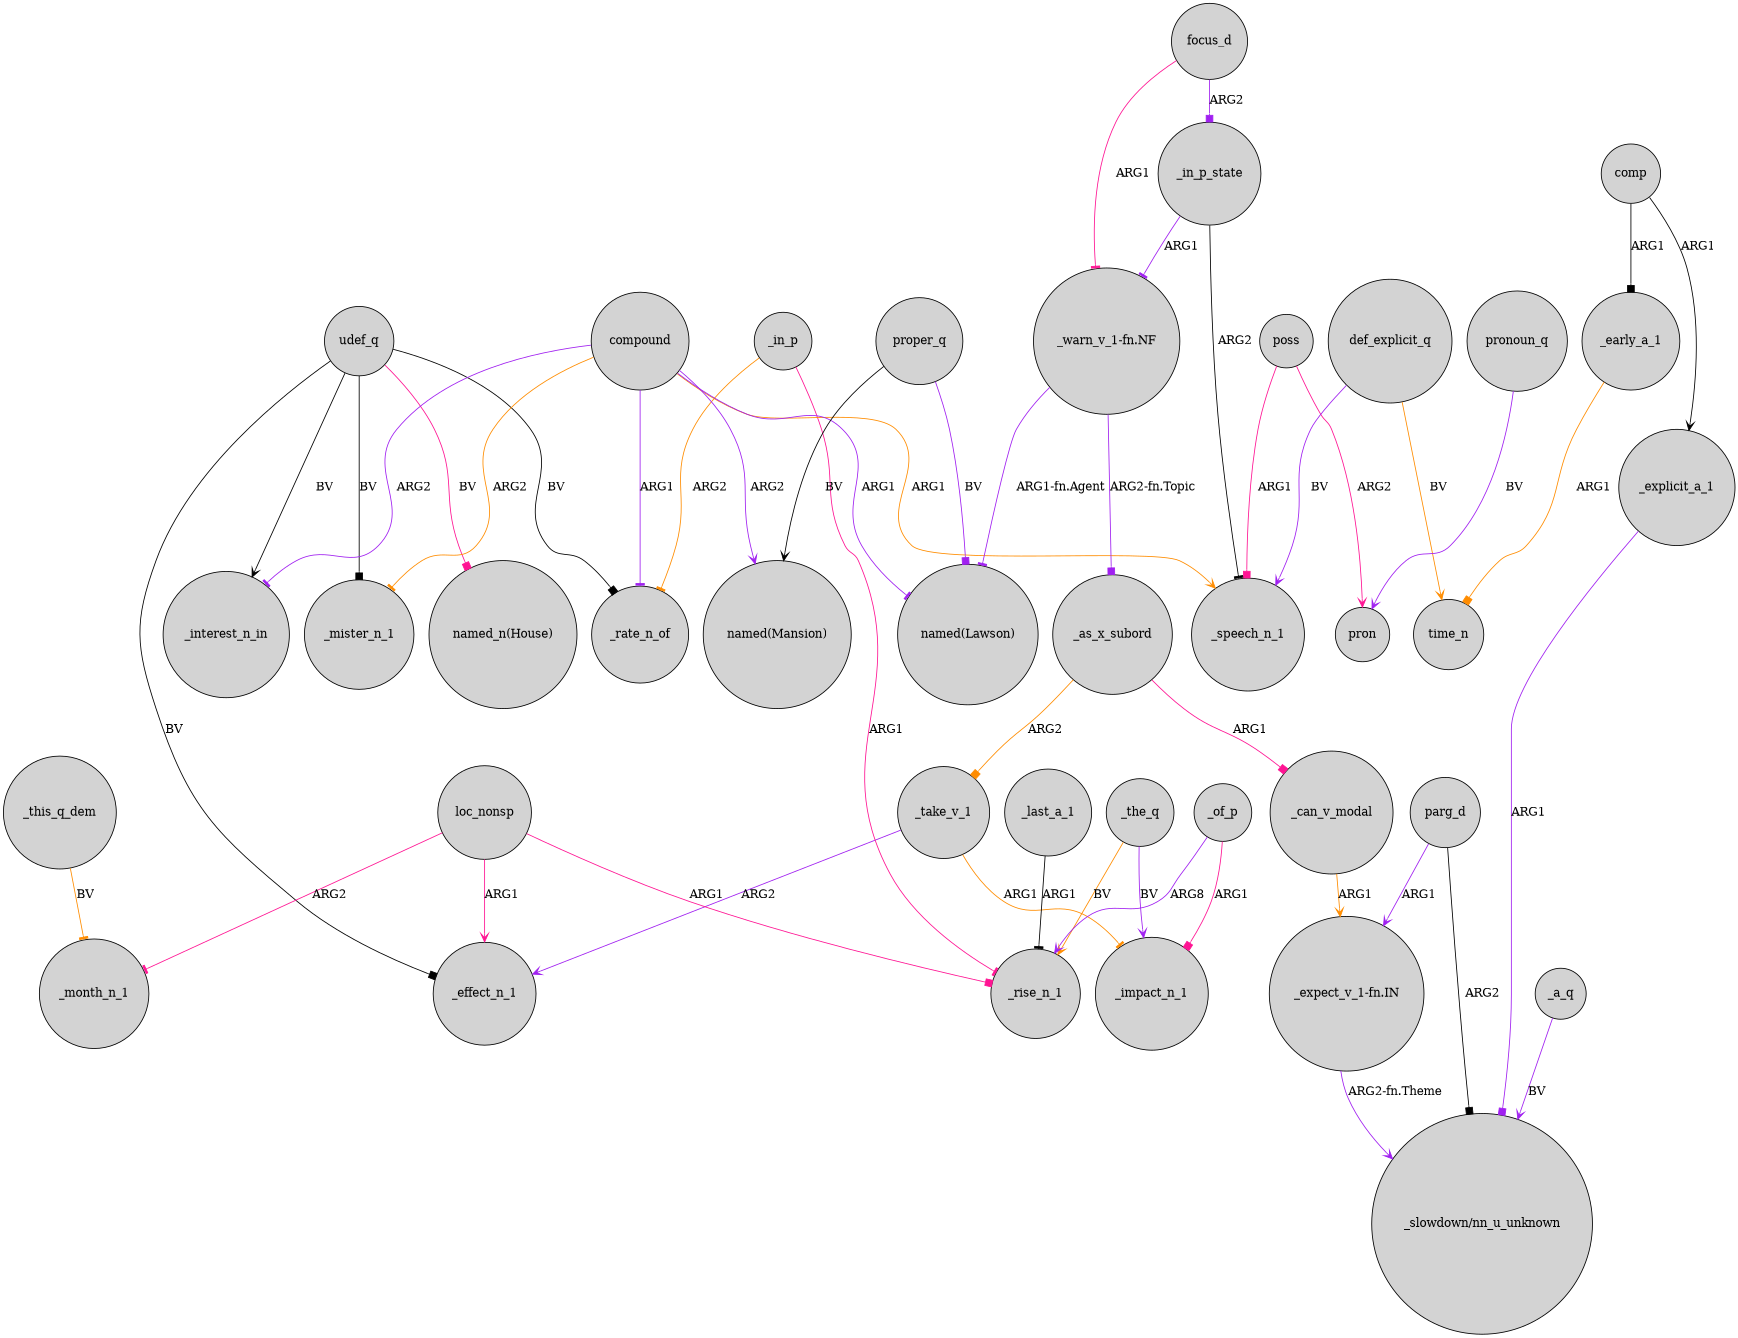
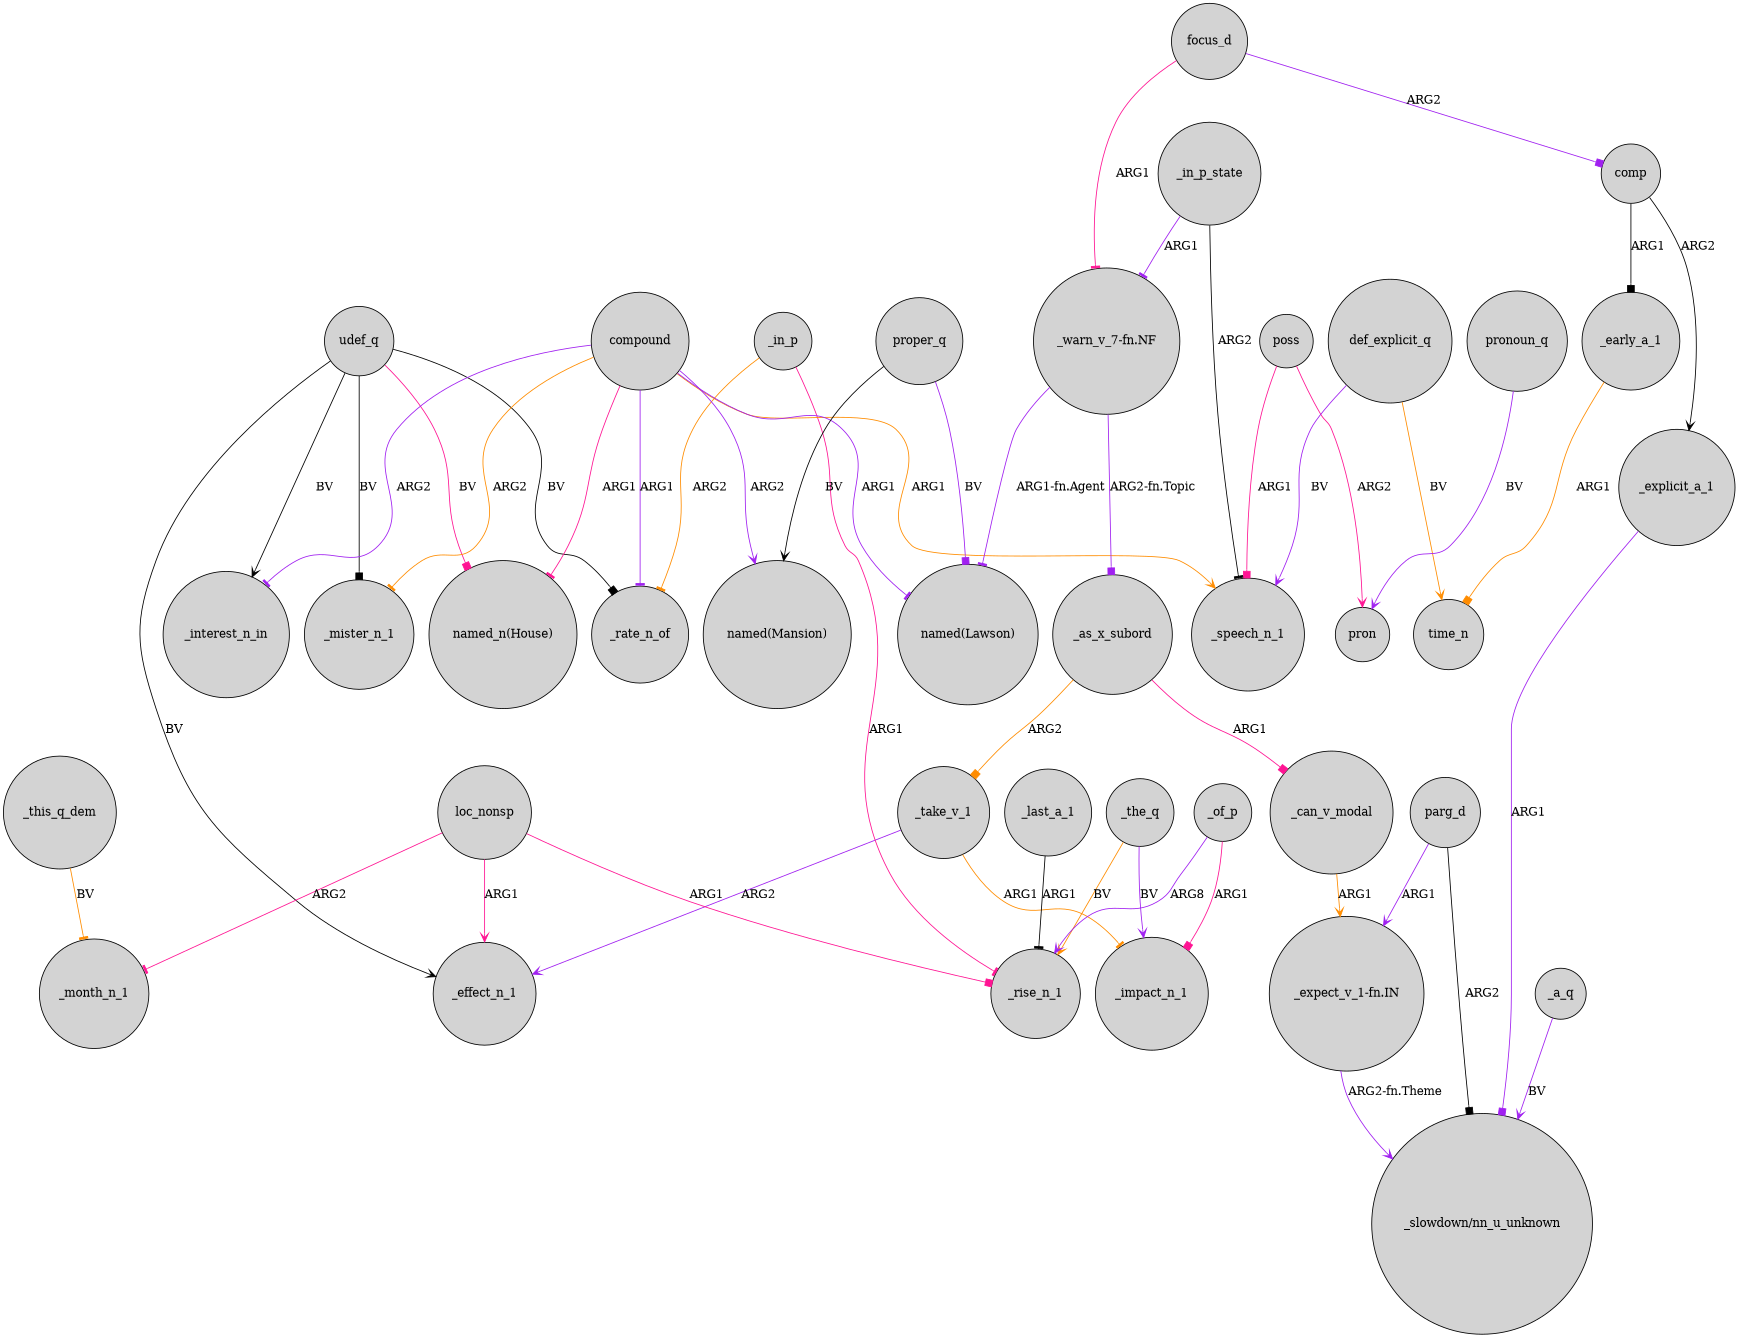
edge "focus_d" -> "_in_p_state": now "focus_d" -> "comp"
edge "comp" -> "_explicit_a_1": label "ARG1" -> "ARG2"
node "_warn_v_1-fn.NF": label "_warn_v_1-fn.NF" -> "_warn_v_7-fn.NF"
edge "compound" -> "named_n(House)": added, label "ARG1"
edge "udef_q" -> "_effect_n_1": arrowhead box -> vee
